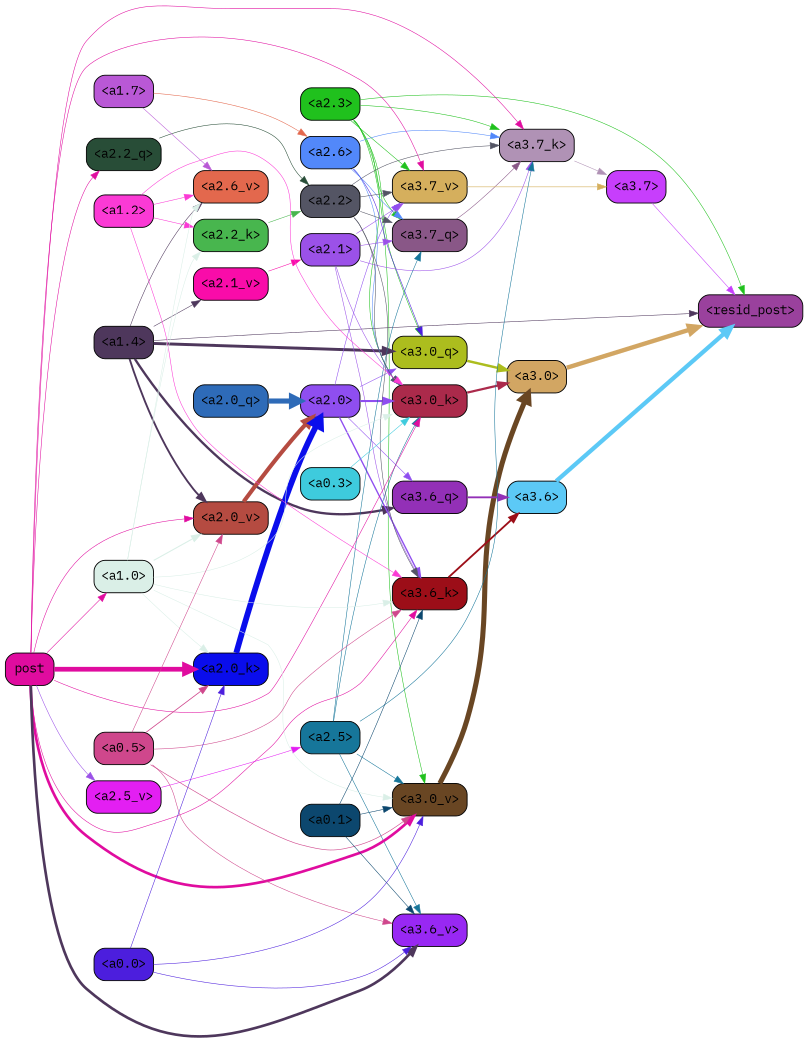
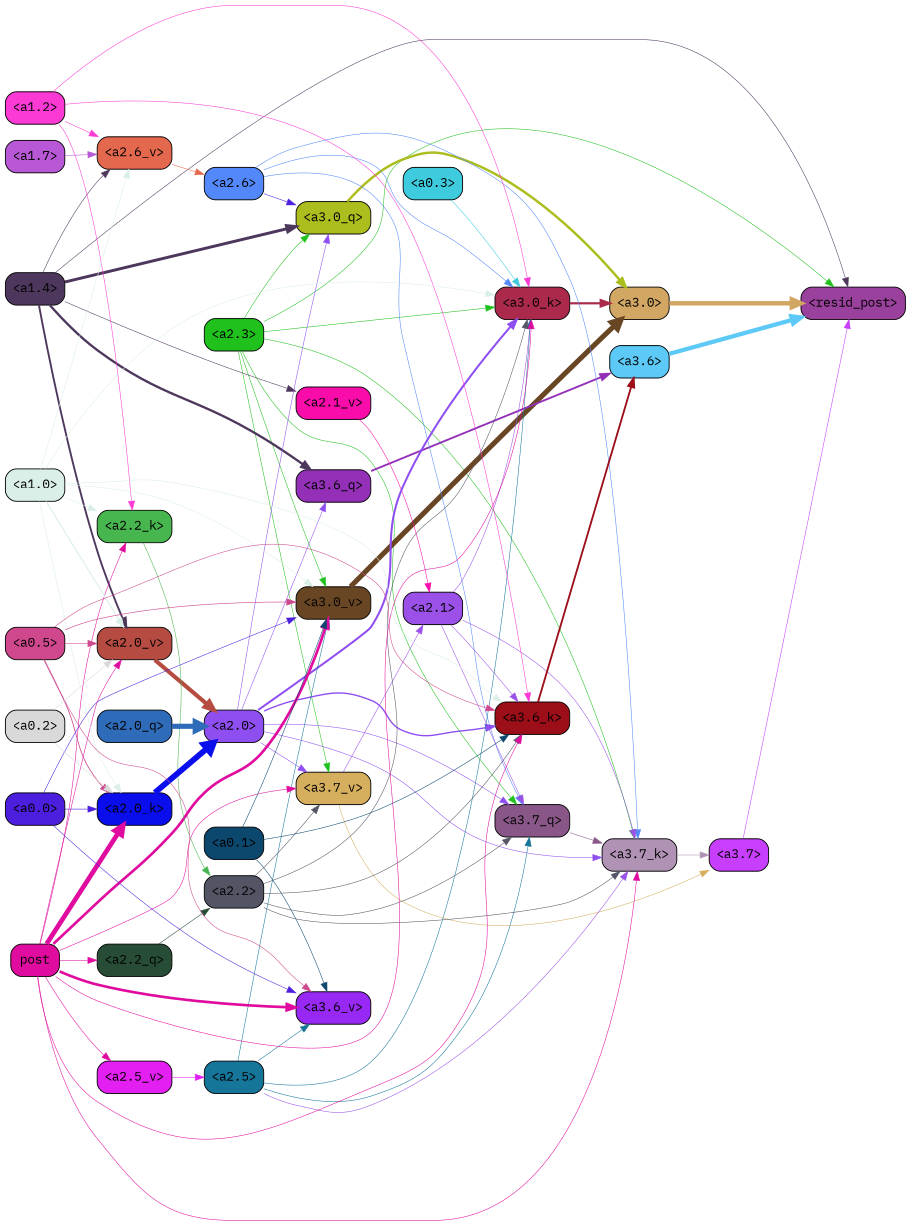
edge "<a1.7>" -> "<a2.6>": now "<a2.6_v>" -> "<a2.6>"
edge "<a2.1>" -> "<a3.7_v>": reversed
edge "<a2.5>" -> "<a3.7_k>": color #16769a -> #9b51e8
edge "post" -> "<a1.0>": now "post" -> "<a2.2_k>"
node "<a0.2>": added
edge "post" -> "<a2.5_v>": color #9b51e8 -> #e00c9f
edge "<a2.0>" -> "<a3.7_q>": added
edge "<a2.0>" -> "<a3.7_k>": added
edge "post" -> "<a3.6_v>": color #4e375c -> #e00c9f
